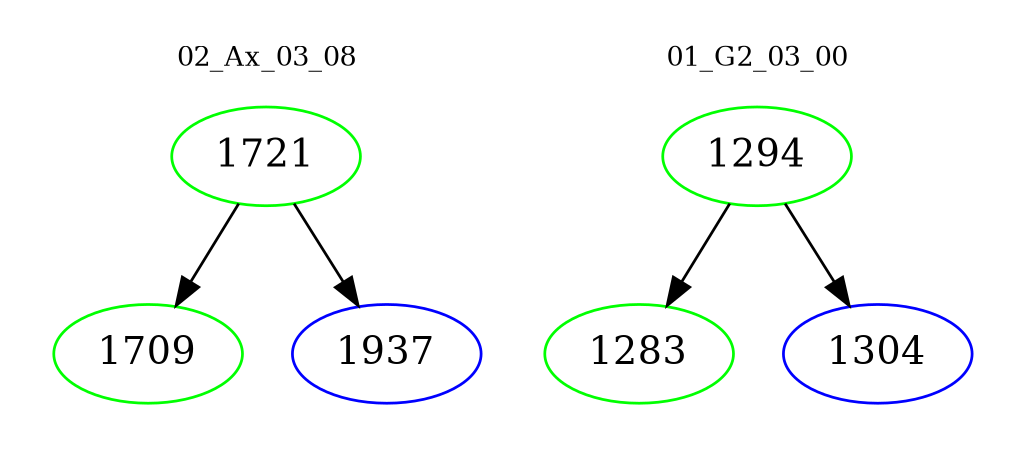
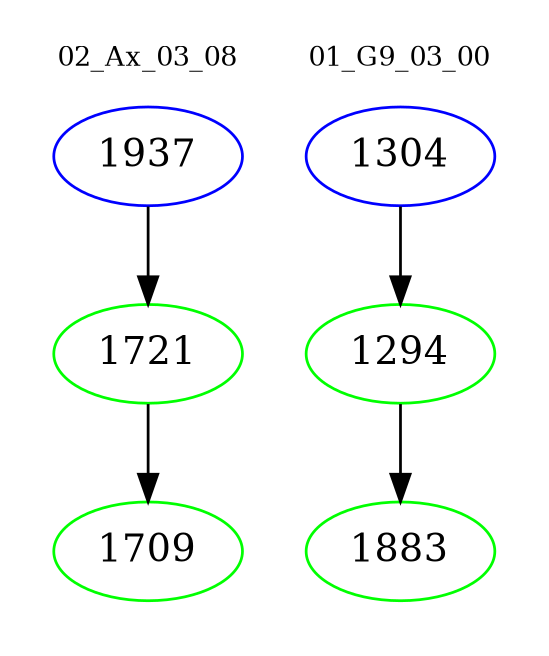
cluster "01_G2_03_00": label "01_G2_03_00" -> "01_G9_03_00"
edge "1721" -> "1937": reversed
edge "1294" -> "1304": reversed
node "1283": label "1283" -> "1883"
